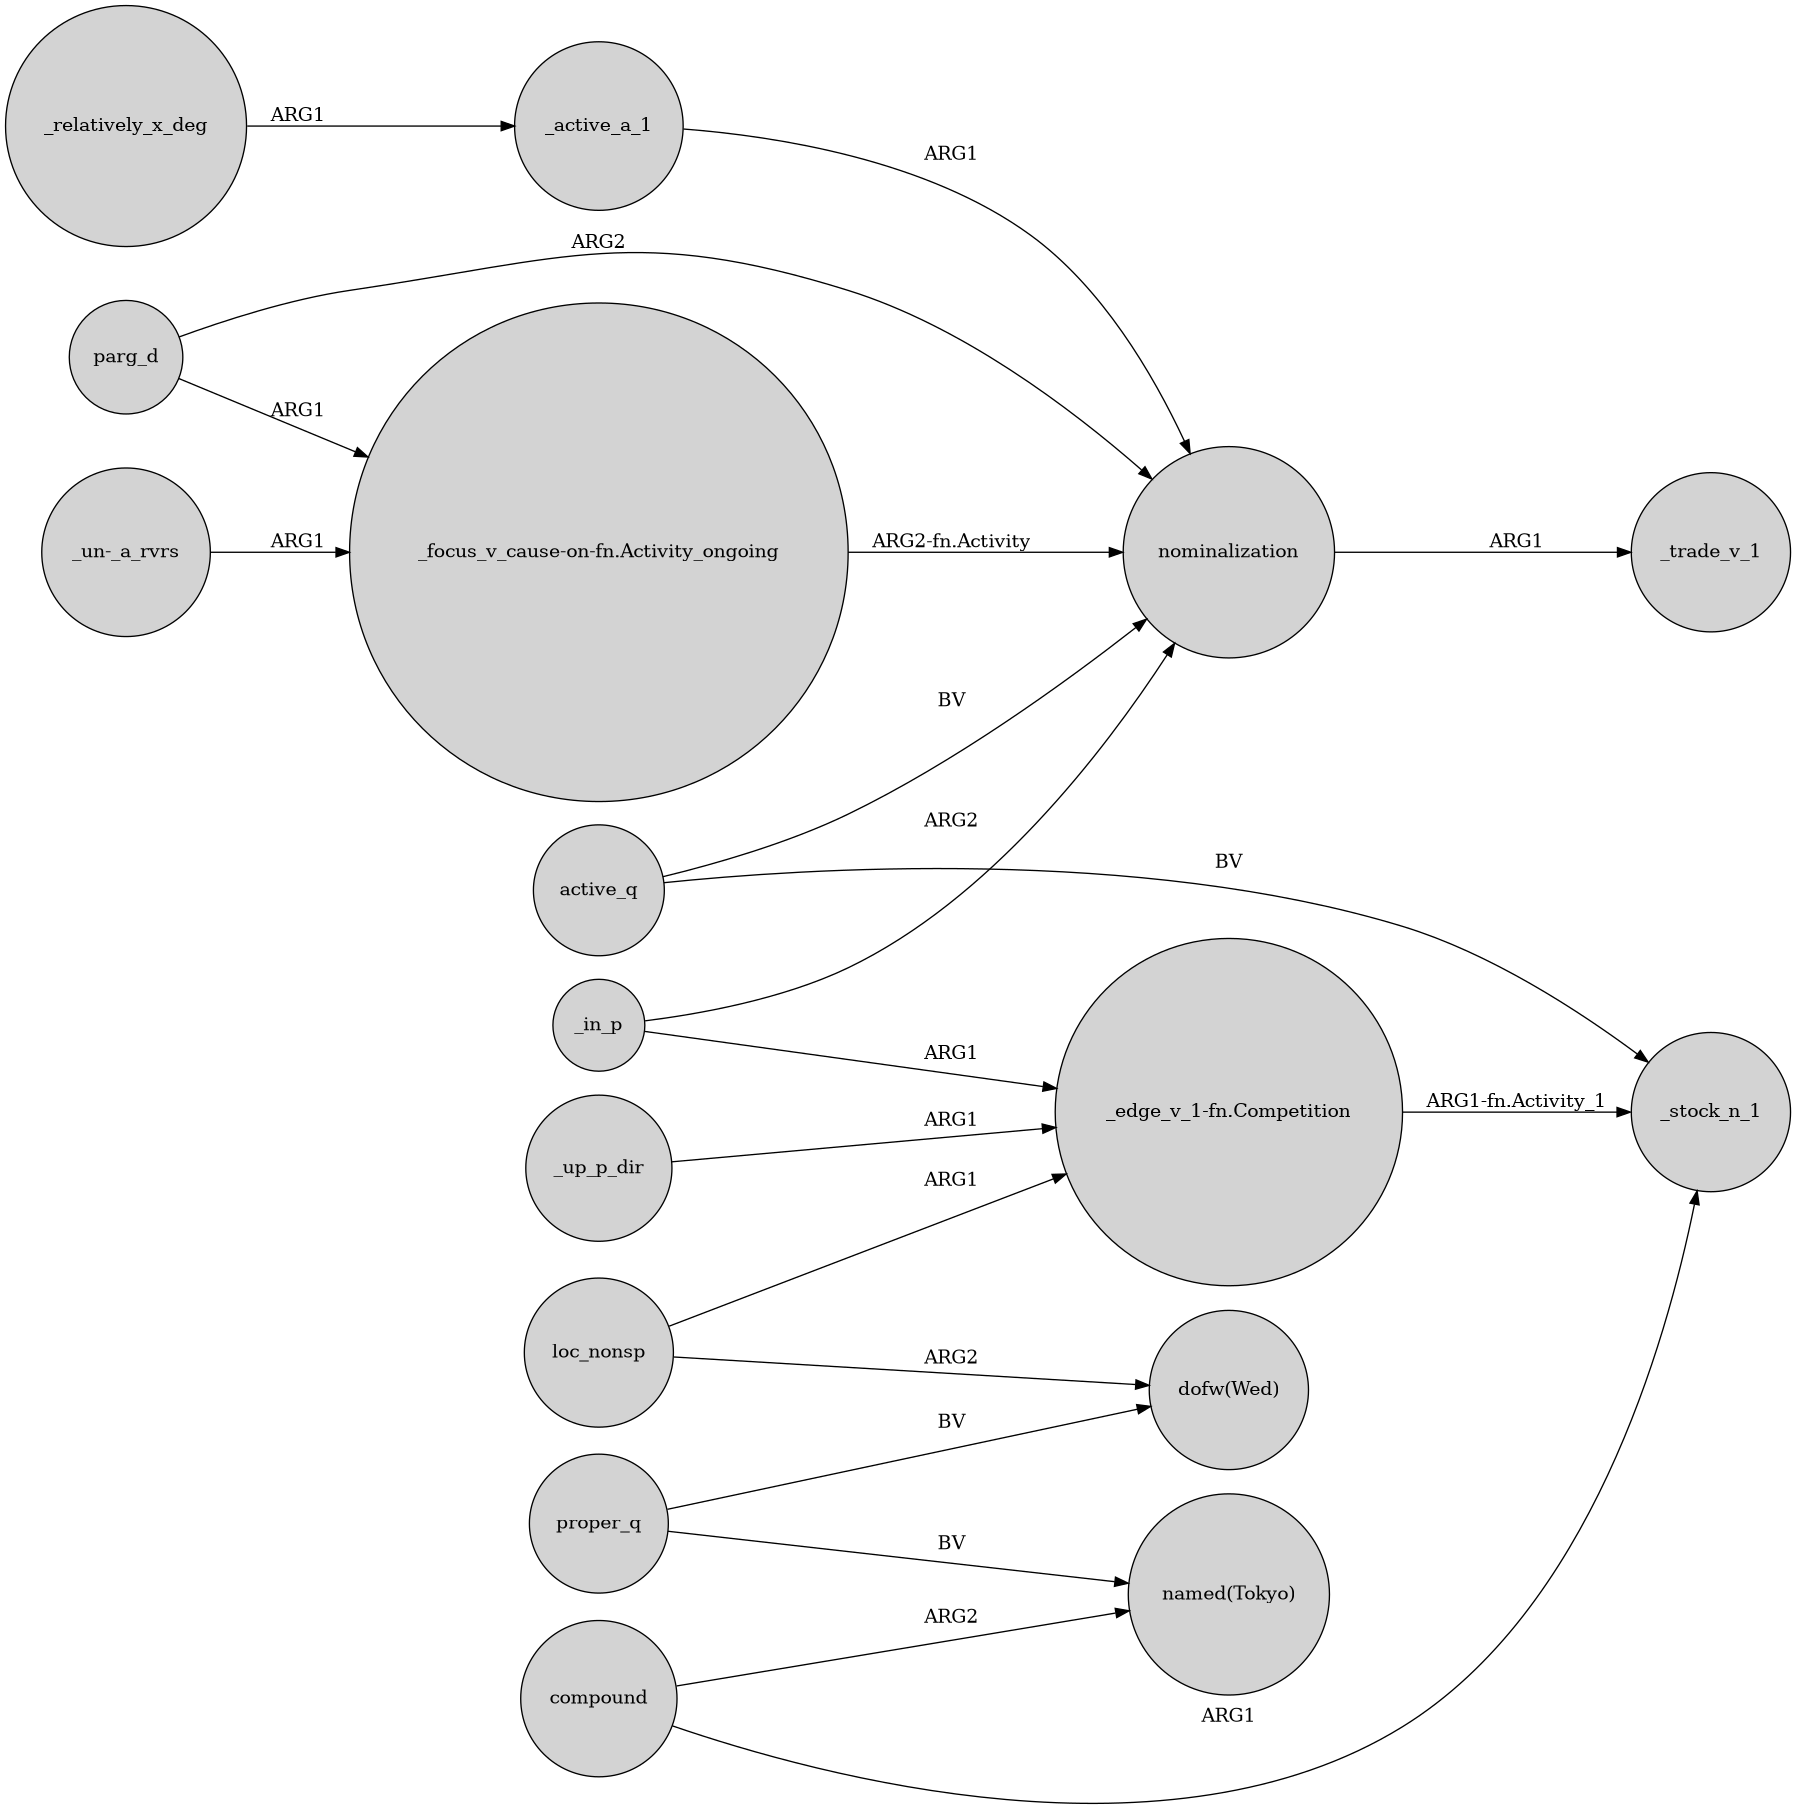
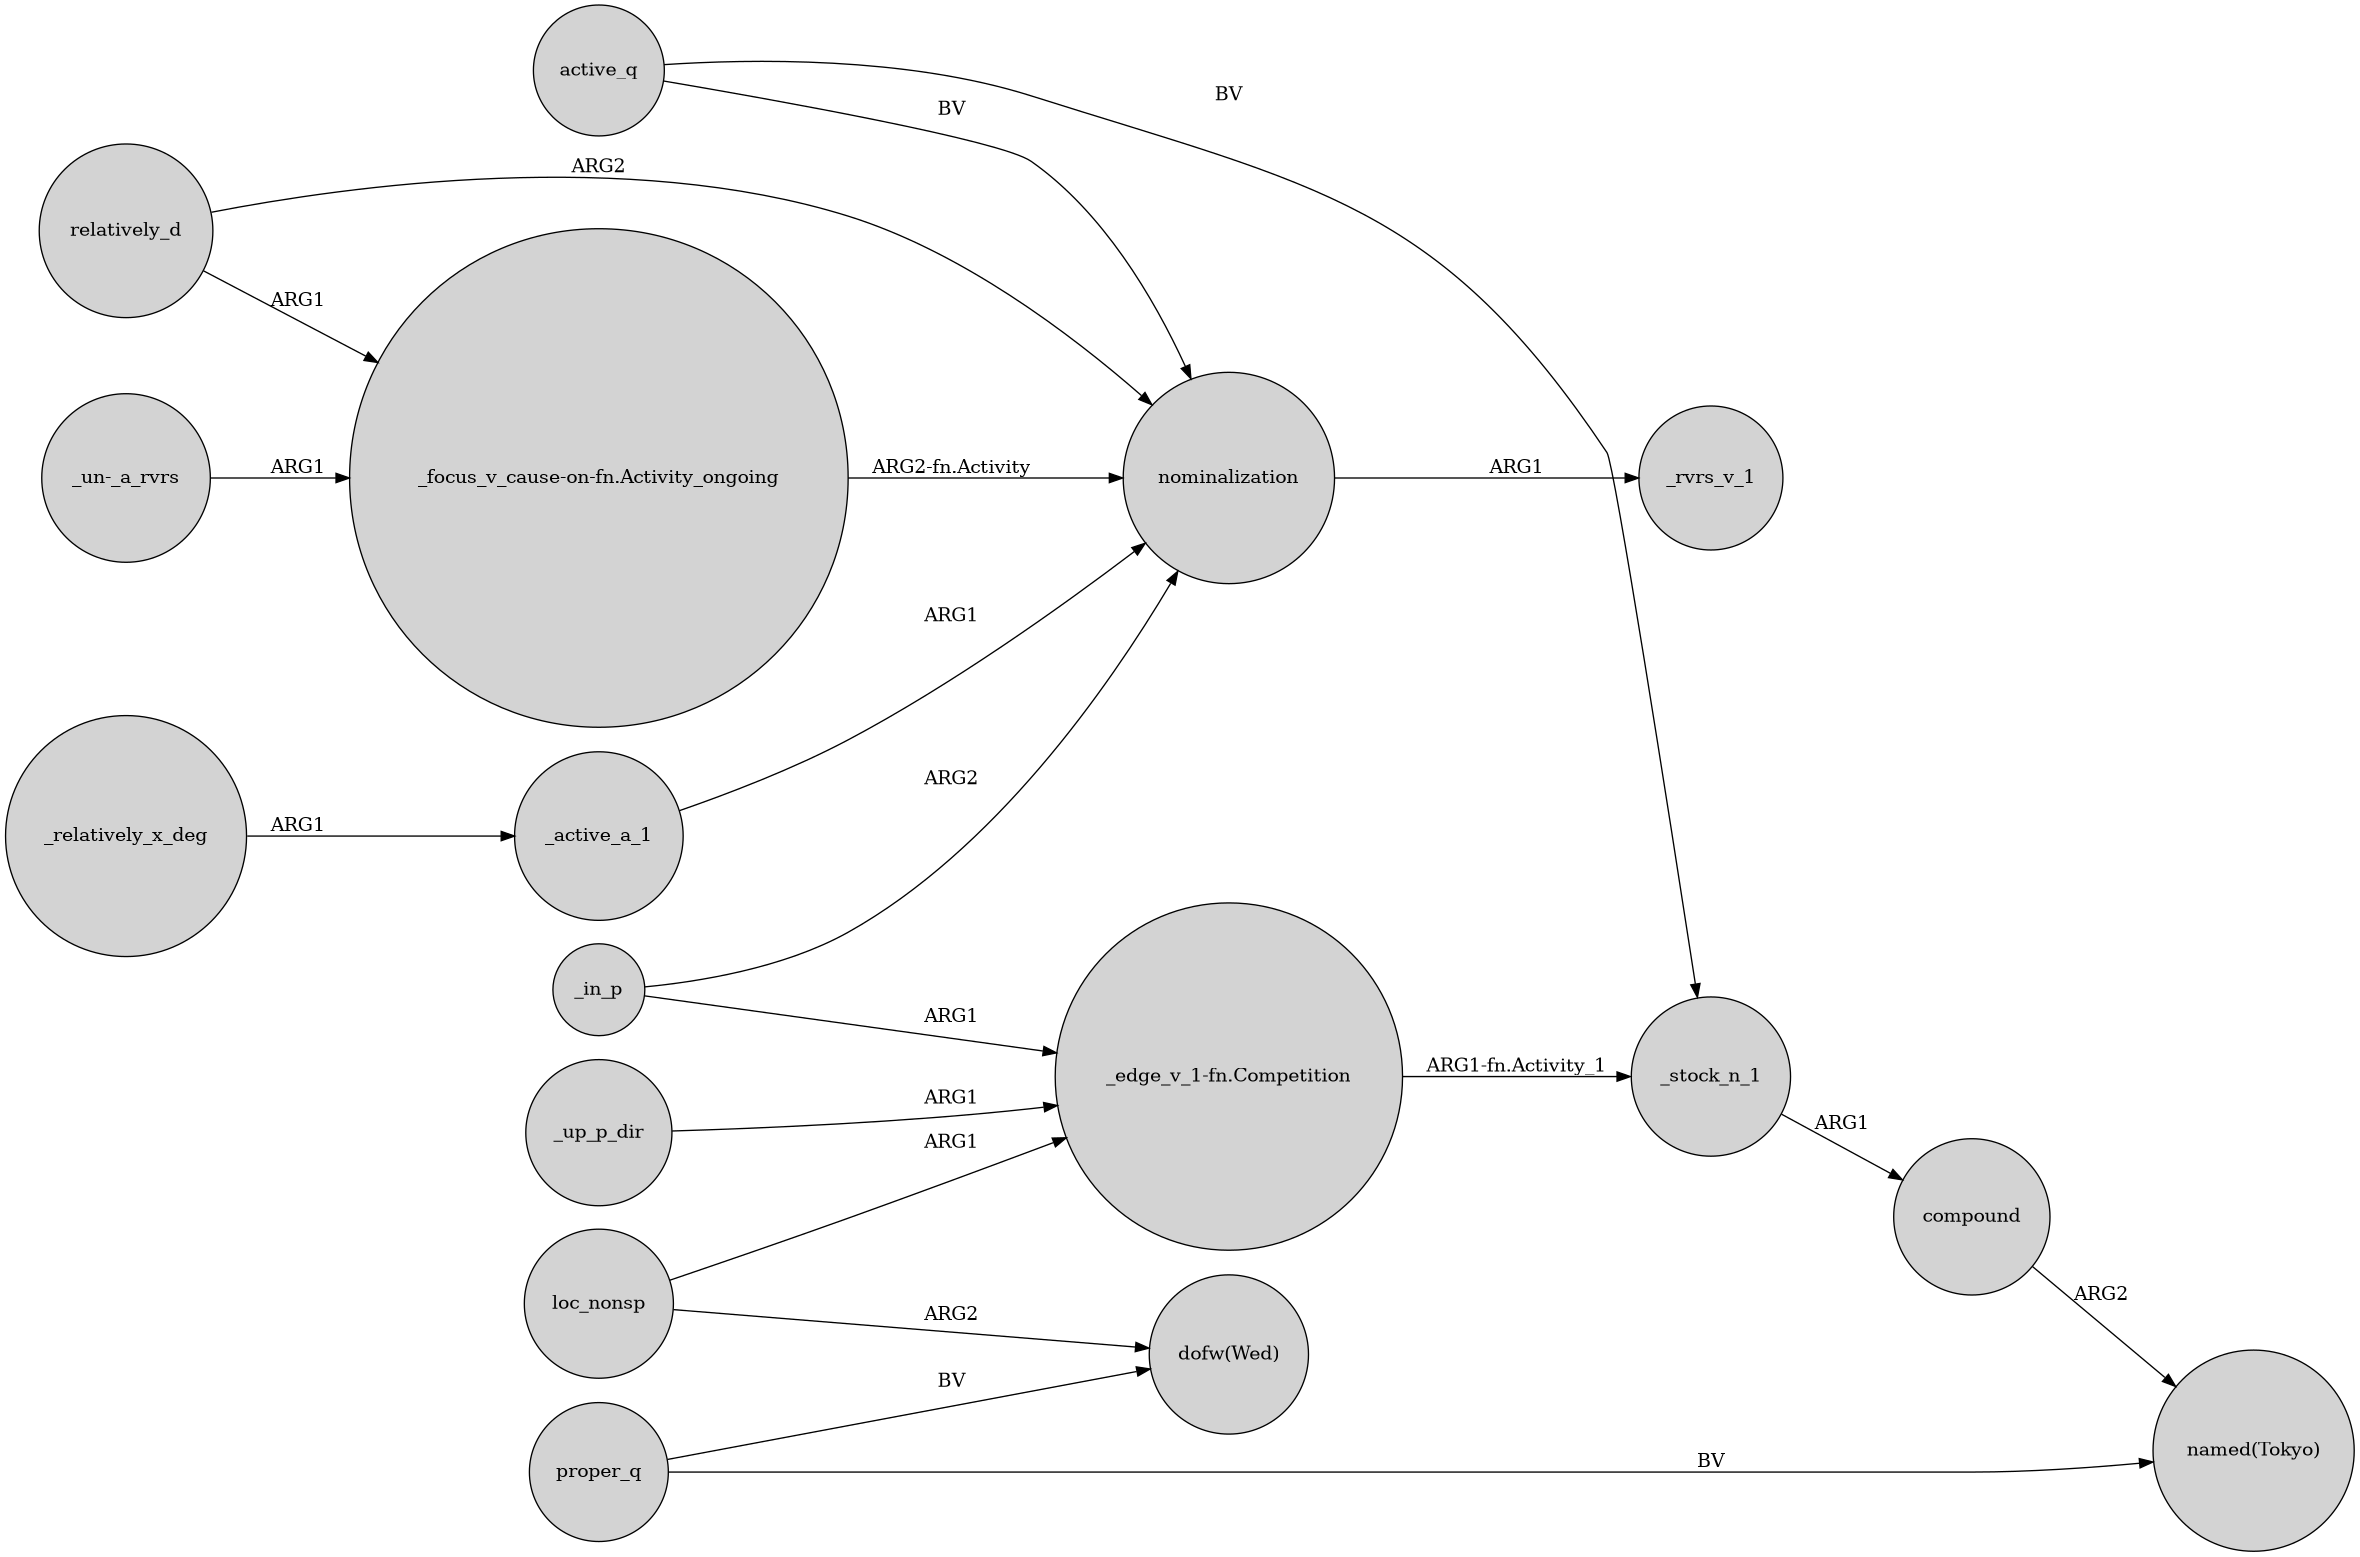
node "parg_d": label "parg_d" -> "relatively_d"
node "_trade_v_1": label "_trade_v_1" -> "_rvrs_v_1"
edge "compound" -> "_stock_n_1": reversed
